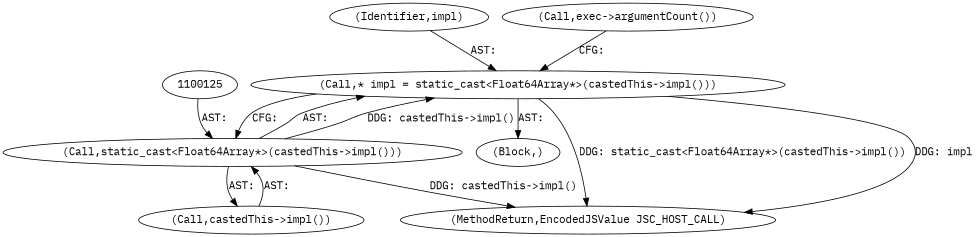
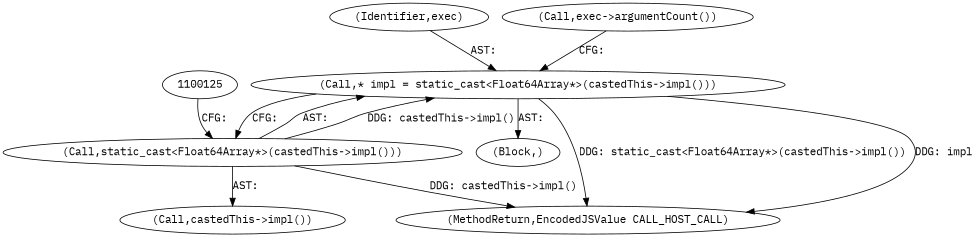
node "(Identifier,impl)": label "(Identifier,impl)" -> "(Identifier,exec)"
edge "1100125" -> "(Call,static_cast<Float64Array*>(castedThis->impl()))": label "AST: " -> "CFG: "
edge "(Call,castedThis->impl())" -> "(Call,static_cast<Float64Array*>(castedThis->impl()))": removed, label "AST:"
node "(MethodReturn,EncodedJSValue JSC_HOST_CALL)": label "(MethodReturn,EncodedJSValue JSC_HOST_CALL)" -> "(MethodReturn,EncodedJSValue CALL_HOST_CALL)"
